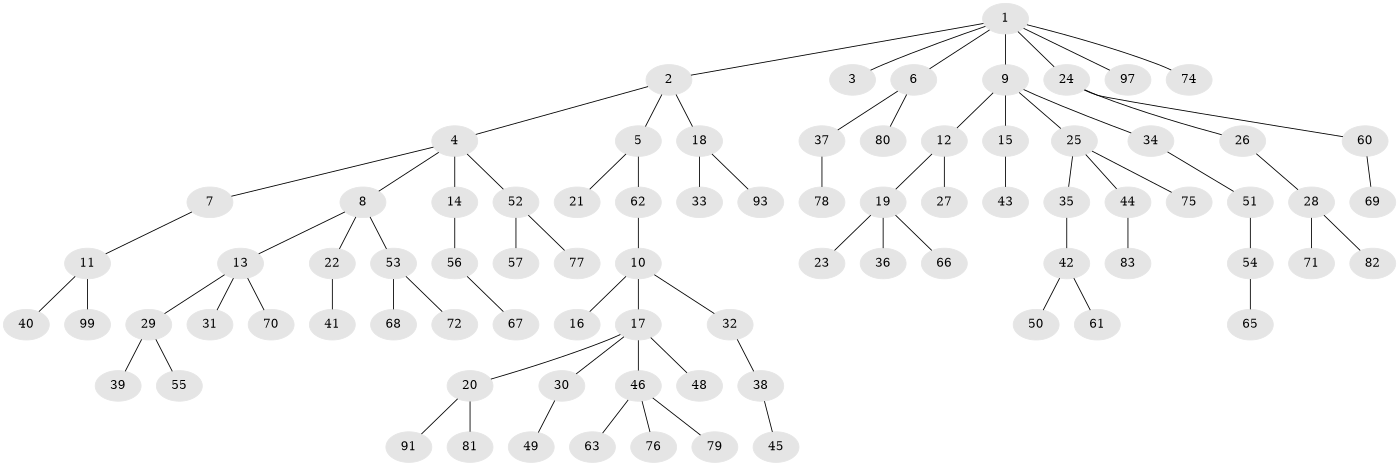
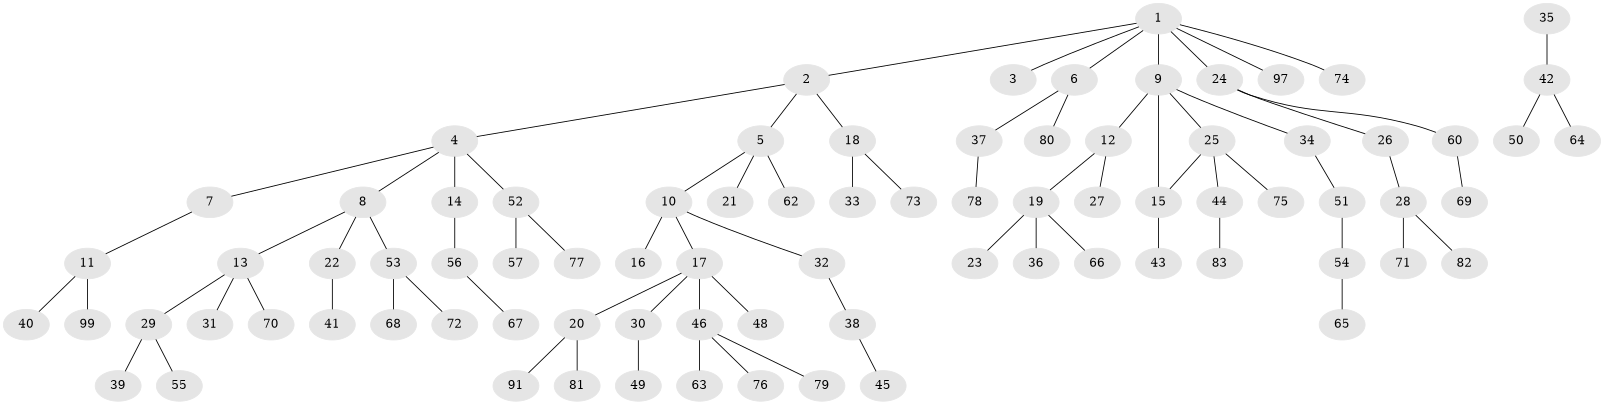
edge "25" -- "35": now "25" -- "15"
node "93": label "93" -> "73"
edge "62" -- "10": now "5" -- "10"
node "61": label "61" -> "64"
